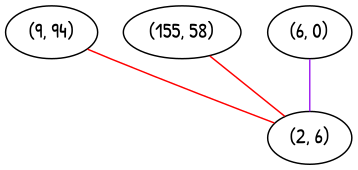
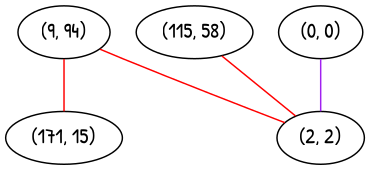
node "(155, 58)": label "(155, 58)" -> "(115, 58)"
node "(6, 0)": label "(6, 0)" -> "(0, 0)"
node "(171, 15)": added
node "(2, 6)": label "(2, 6)" -> "(2, 2)"
